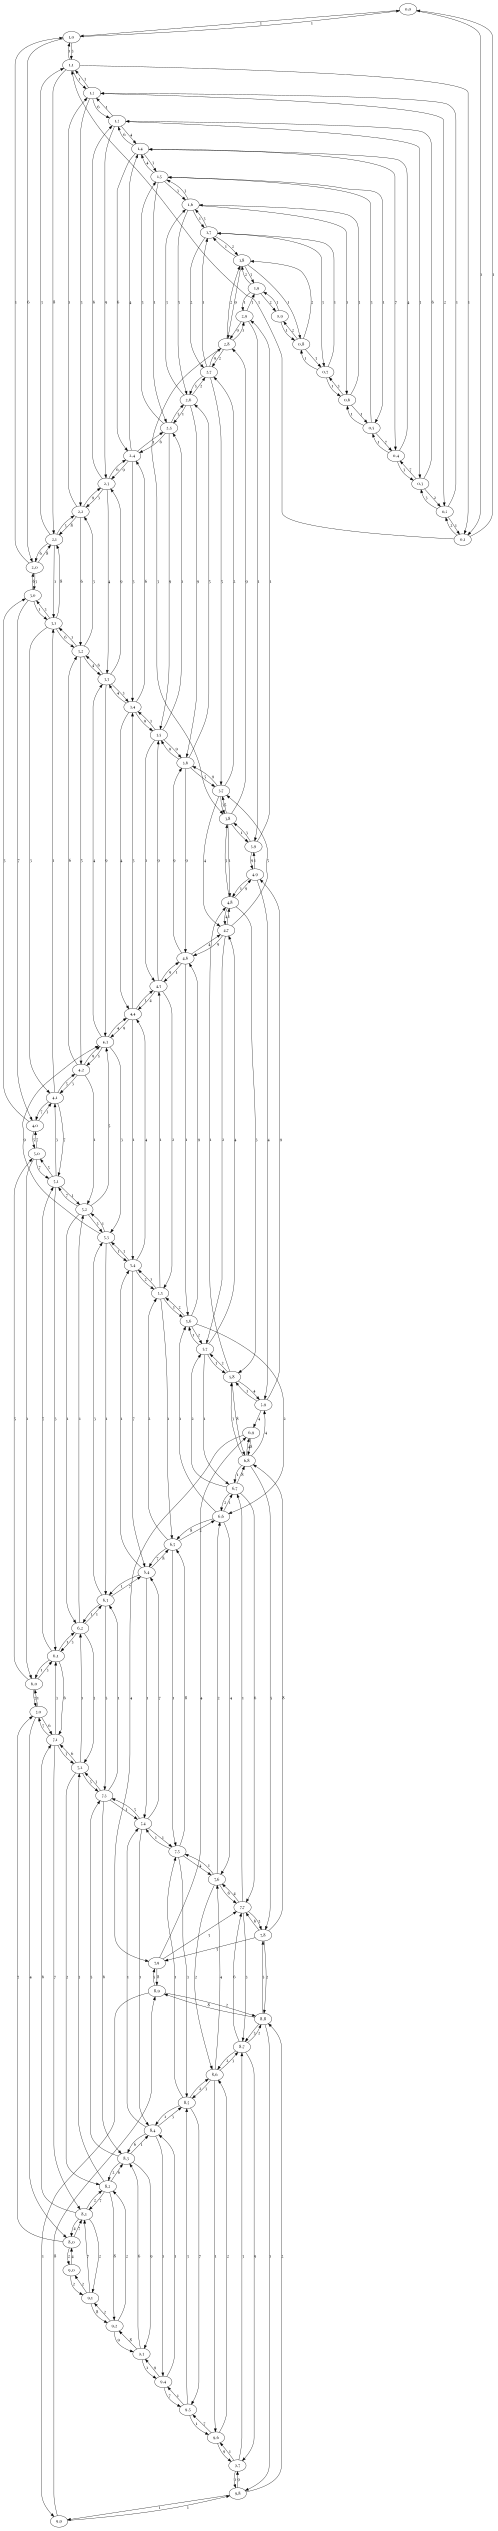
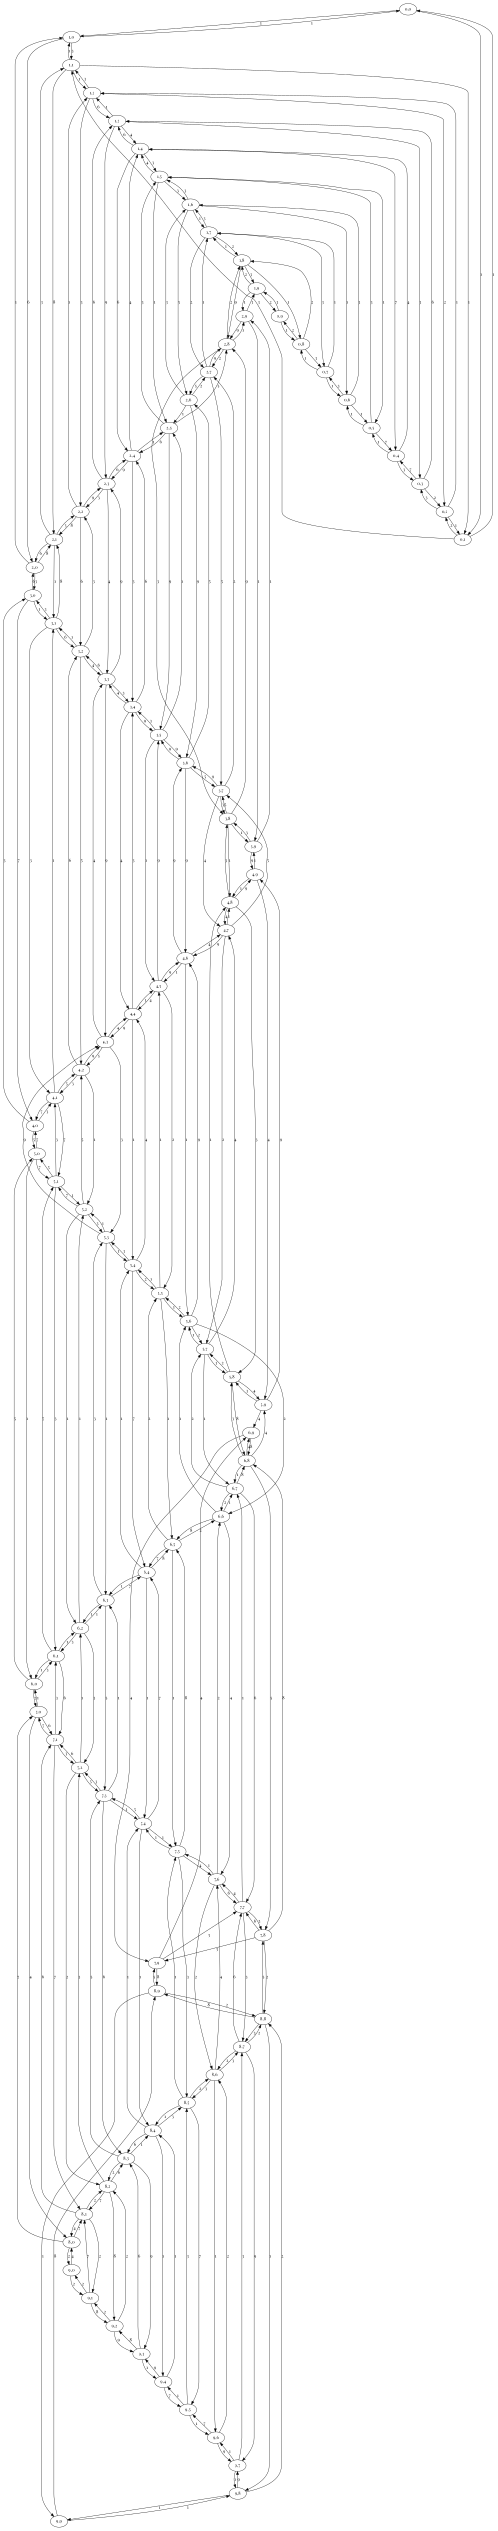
edge "2,5" -> "2,6": now "2,5" -> "2,8"
edge "5,2" -> "4,3": now "5,2" -> "4,2"
